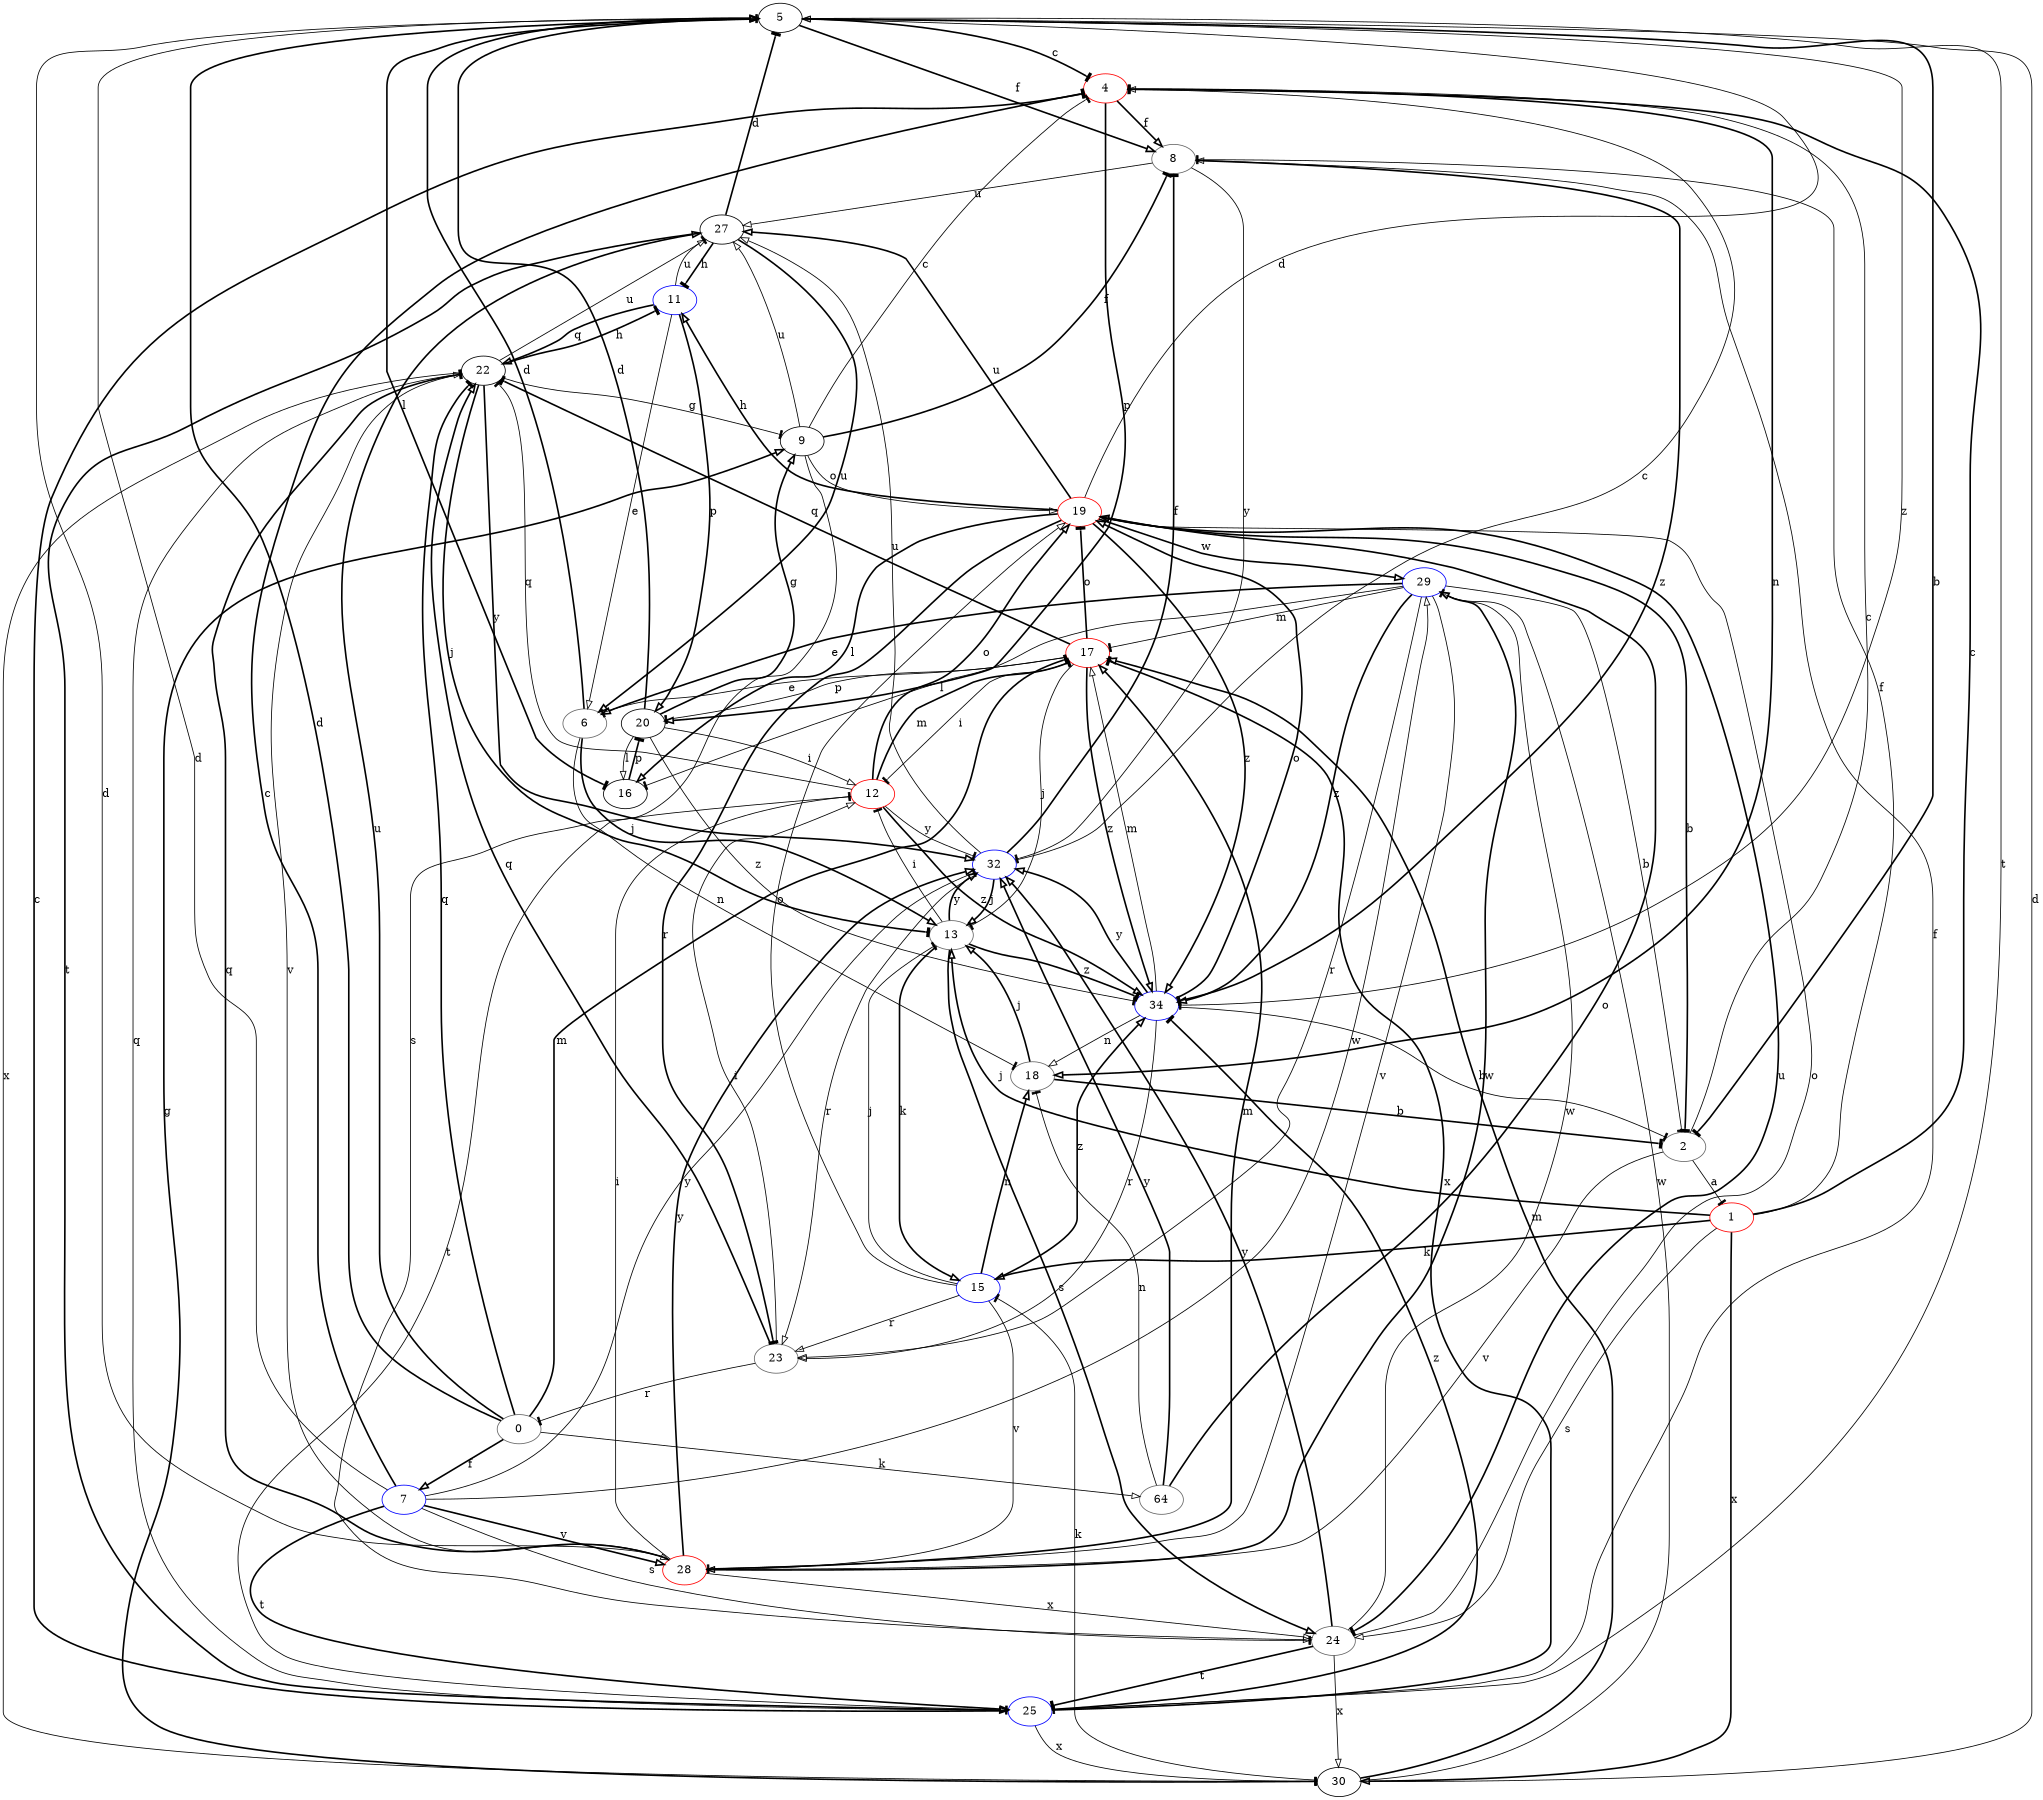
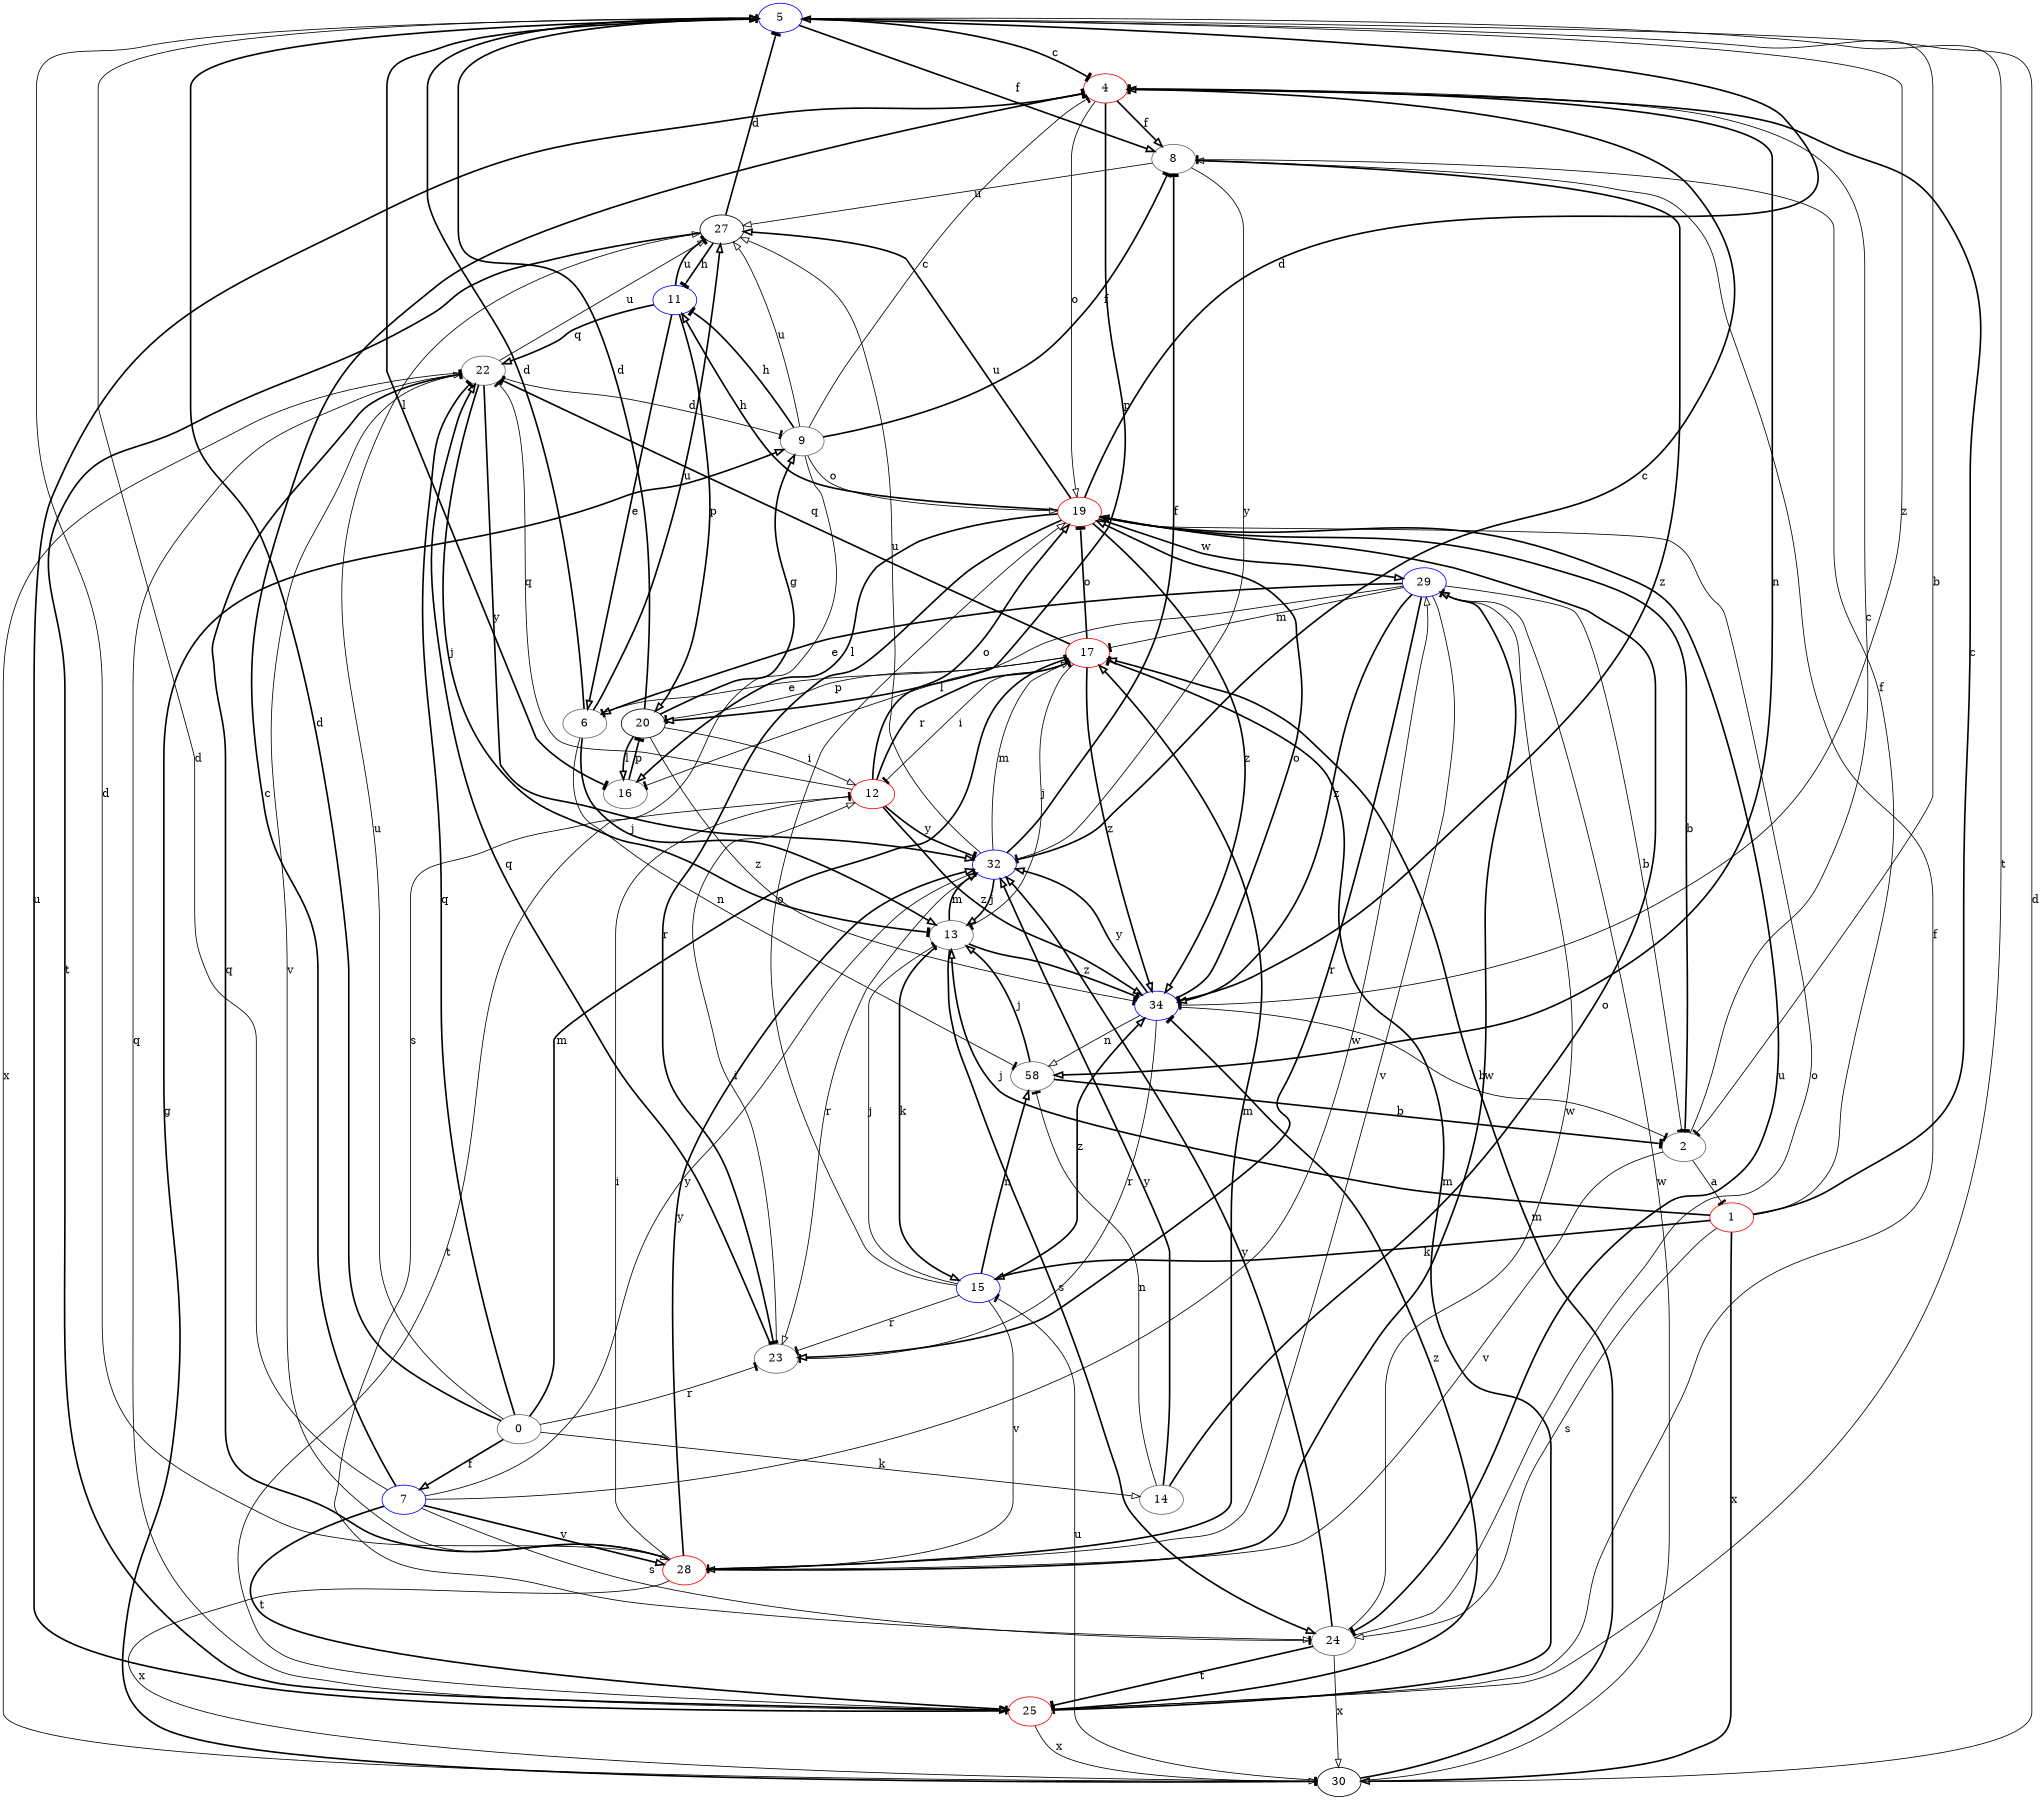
node "5": color black -> blue
edge "5" -> "2": style bold -> solid
edge "19" -> "5": style solid -> bold
edge "11" -> "27": style solid -> bold
edge "4" -> "19": added, label "o"
edge "22" -> "11": now "9" -> "11"
node "22": color black -> gray40
edge "22" -> "9": label "g" -> "d"
edge "32" -> "4": style solid -> bold
node "9": color black -> gray40
edge "27" -> "6": reversed
edge "11" -> "6": style solid -> bold
edge "12" -> "17": label "m" -> "r"
edge "0" -> "27": style bold -> solid
edge "20" -> "16": style solid -> bold
node "16": color black -> gray40
edge "34" -> "17": now "32" -> "17"
edge "12" -> "32": style solid -> bold
edge "13" -> "12": removed, label "i"
edge "25" -> "4": label "c" -> "u"
edge "13" -> "32": label "y" -> "m"
node "18": label "18" -> "58"
edge "29" -> "23": style solid -> bold
edge "25" -> "17": label "x" -> "m"
edge "34" -> "23": arrowhead onormal -> tee
edge "15" -> "23": arrowhead onormal -> tee
edge "23" -> "0": reversed
node "64": label "64" -> "14"
edge "30" -> "15": label "k" -> "u"
edge "28" -> "24": now "28" -> "30"
node "25": color blue -> red
